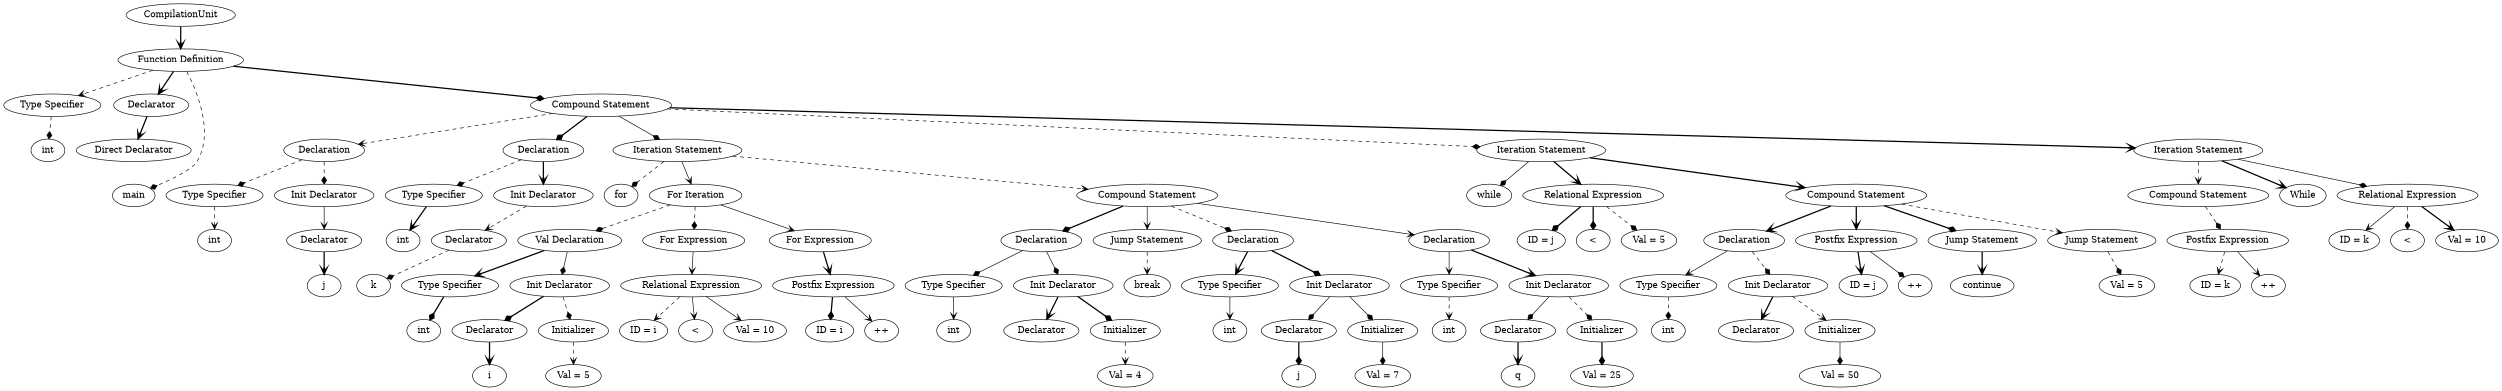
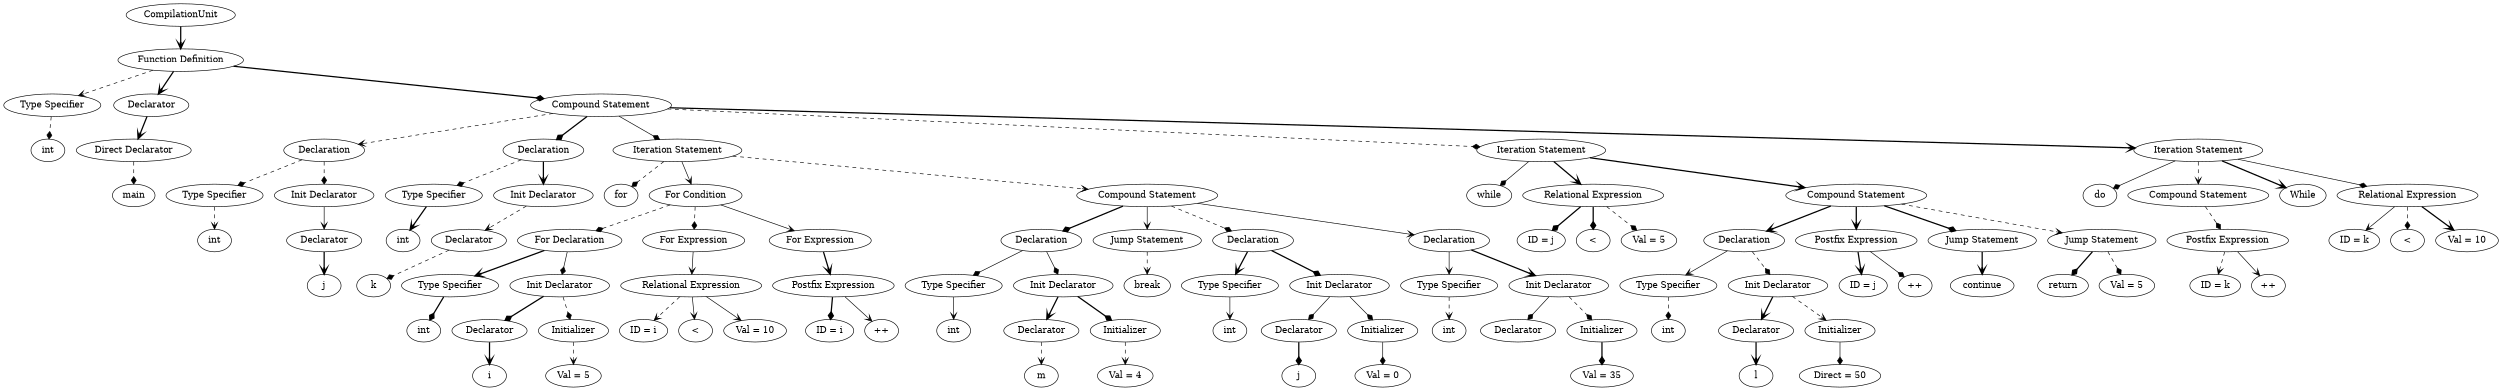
edge "Function Definition" -> "main": now "Direct Declarator" -> "main"
node "For Iteration": label "For Iteration" -> "For Condition"
node "do": added
node "Val Declaration": label "Val Declaration" -> "For Declaration"
node "return": added
node "m": added
node "Val = 7": label "Val = 7" -> "Val = 0"
node "q": removed
node "Val = 25": label "Val = 25" -> "Val = 35"
node "l": added
node "Val = 50": label "Val = 50" -> "Direct = 50"
